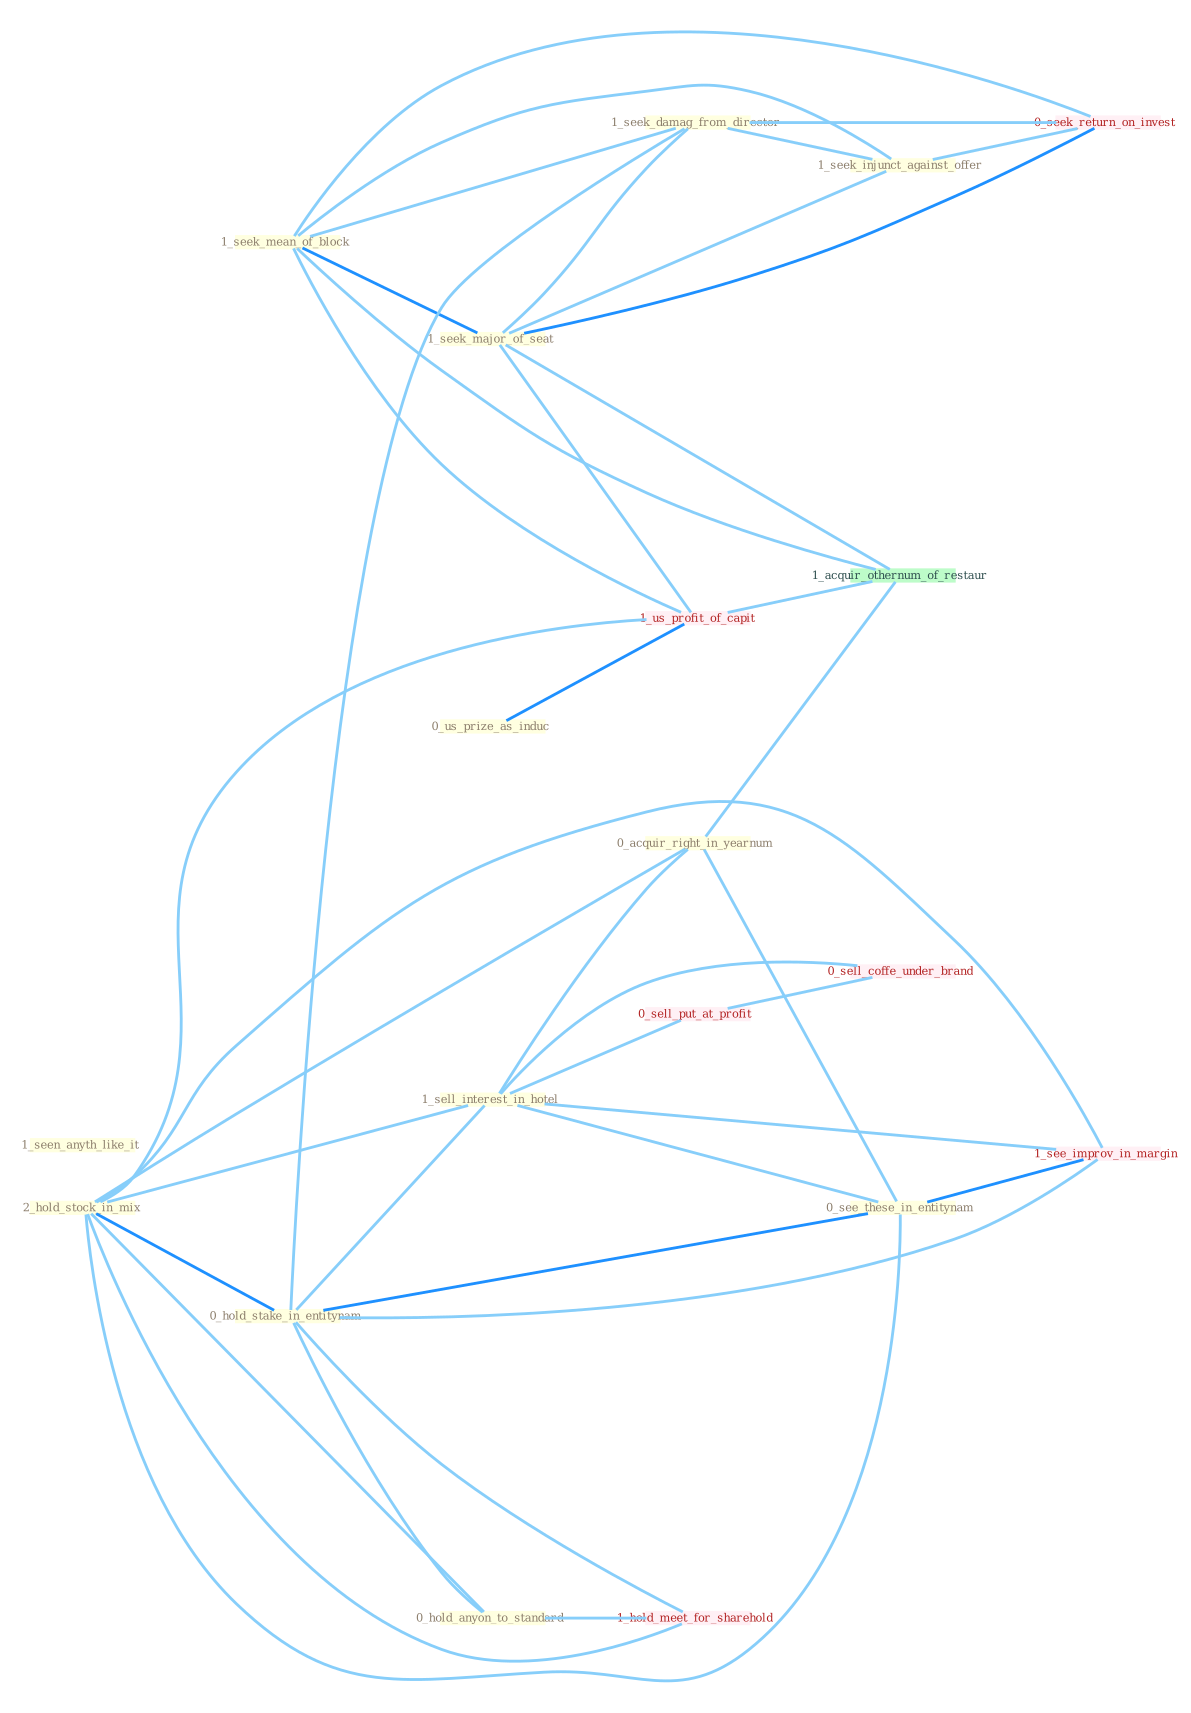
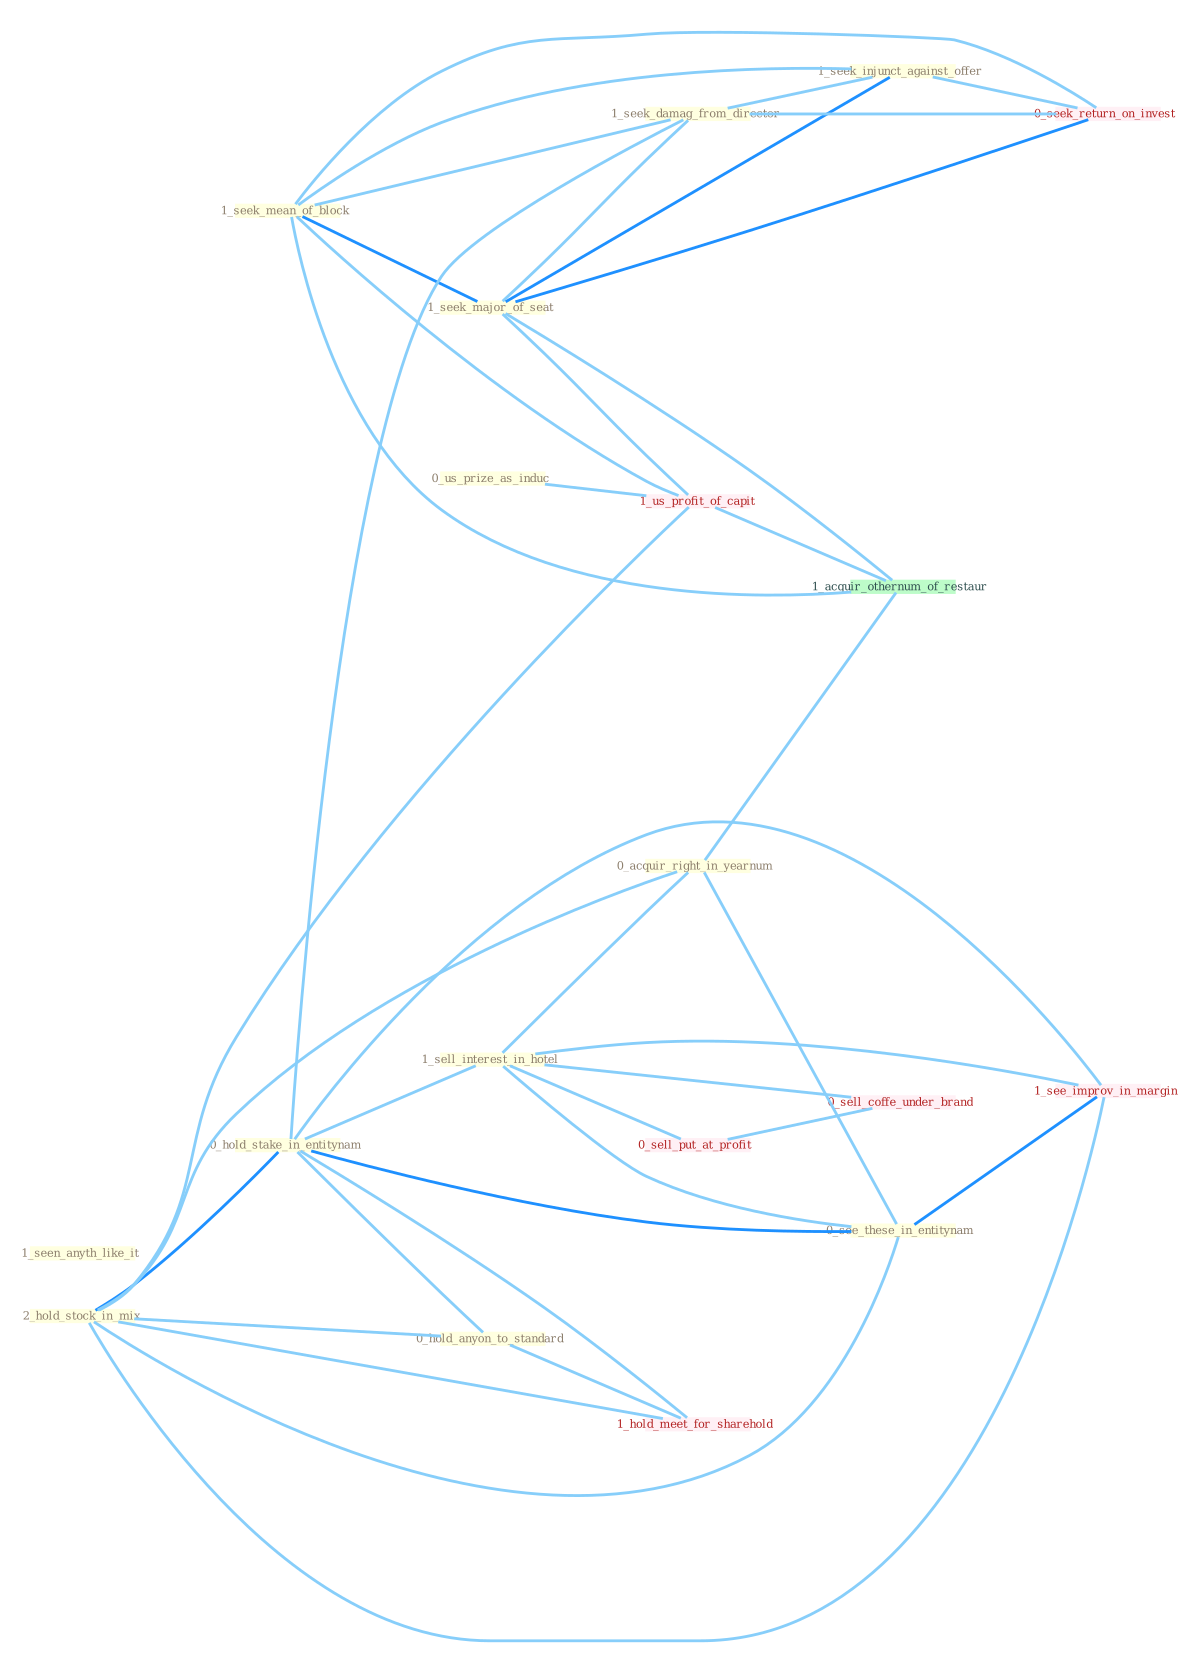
edge "1_seek_injunct_against_offer" -- "1_seek_major_of_seat": color #87cefa -> #1e90ff
edge "1_us_profit_of_capit" -- "0_us_prize_as_induc": color #1e90ff -> #87cefa
edge "1_sell_interest_in_hotel" -- "2_hold_stock_in_mix": removed
